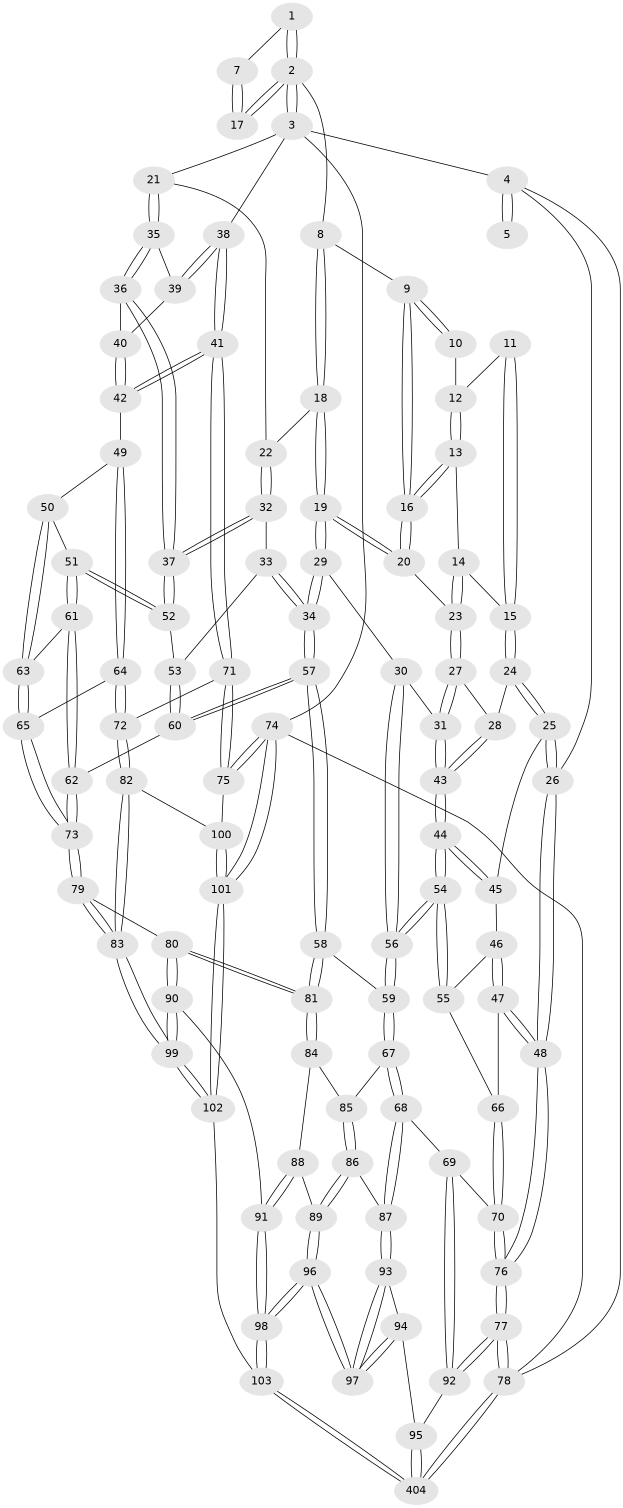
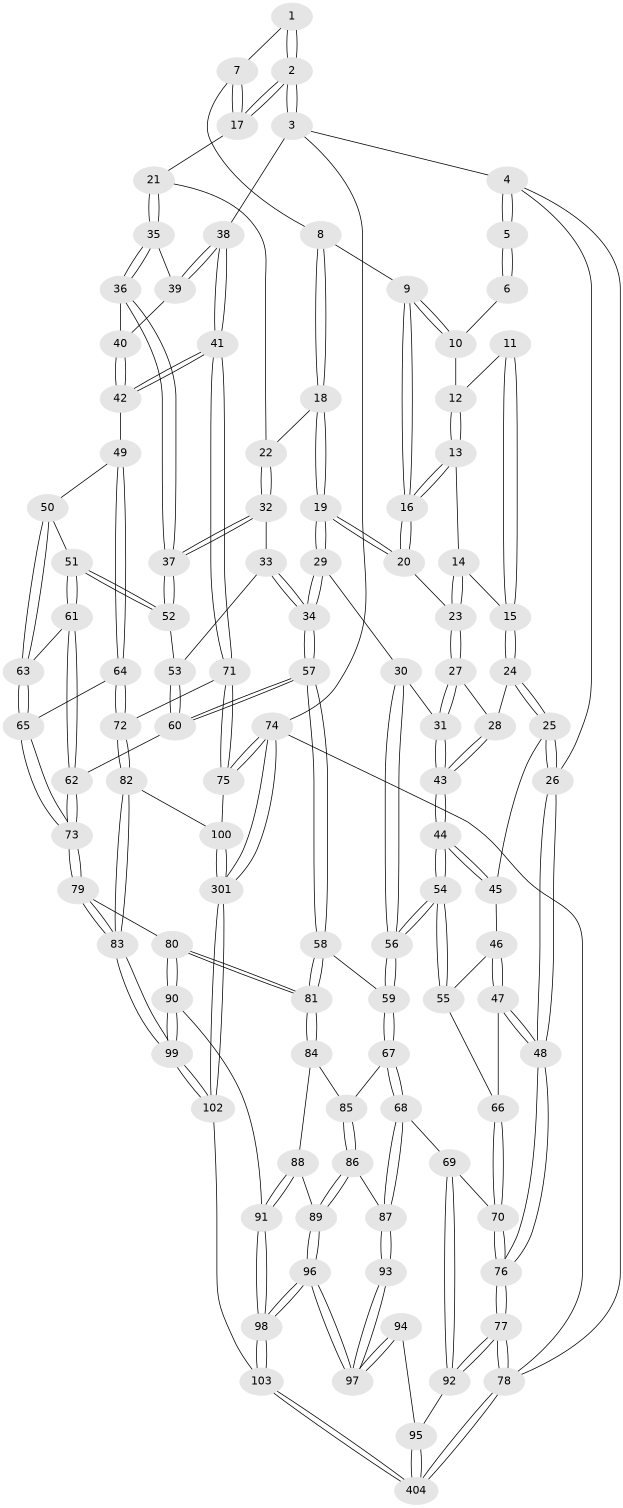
edge "2" -- "8": now "7" -- "8"
edge "3" -- "21": now "17" -- "21"
node "6": added
node "101": label "101" -> "301"
edge "93" -- "94": removed
